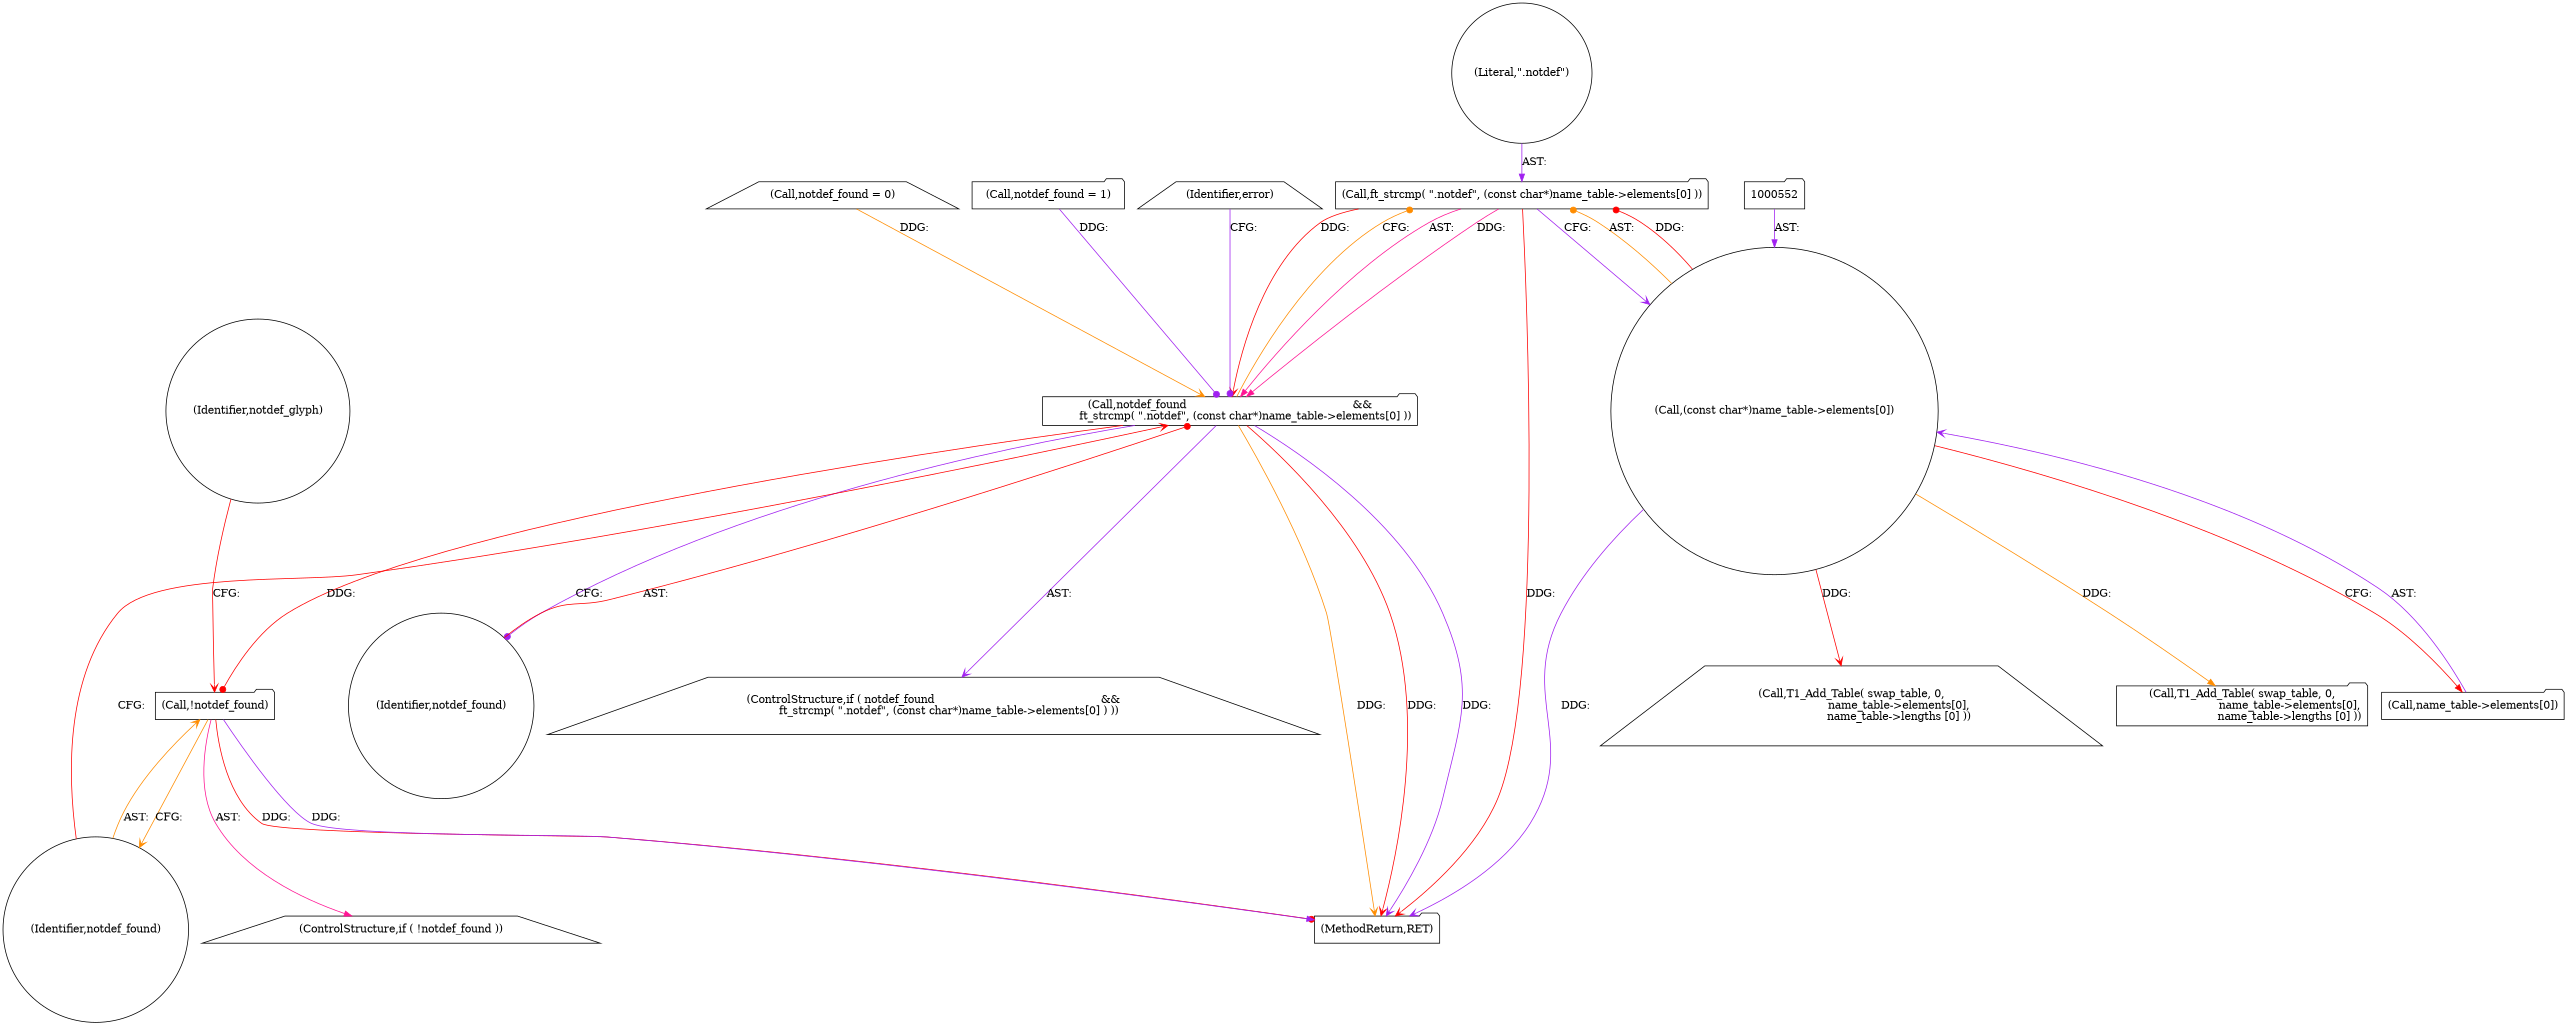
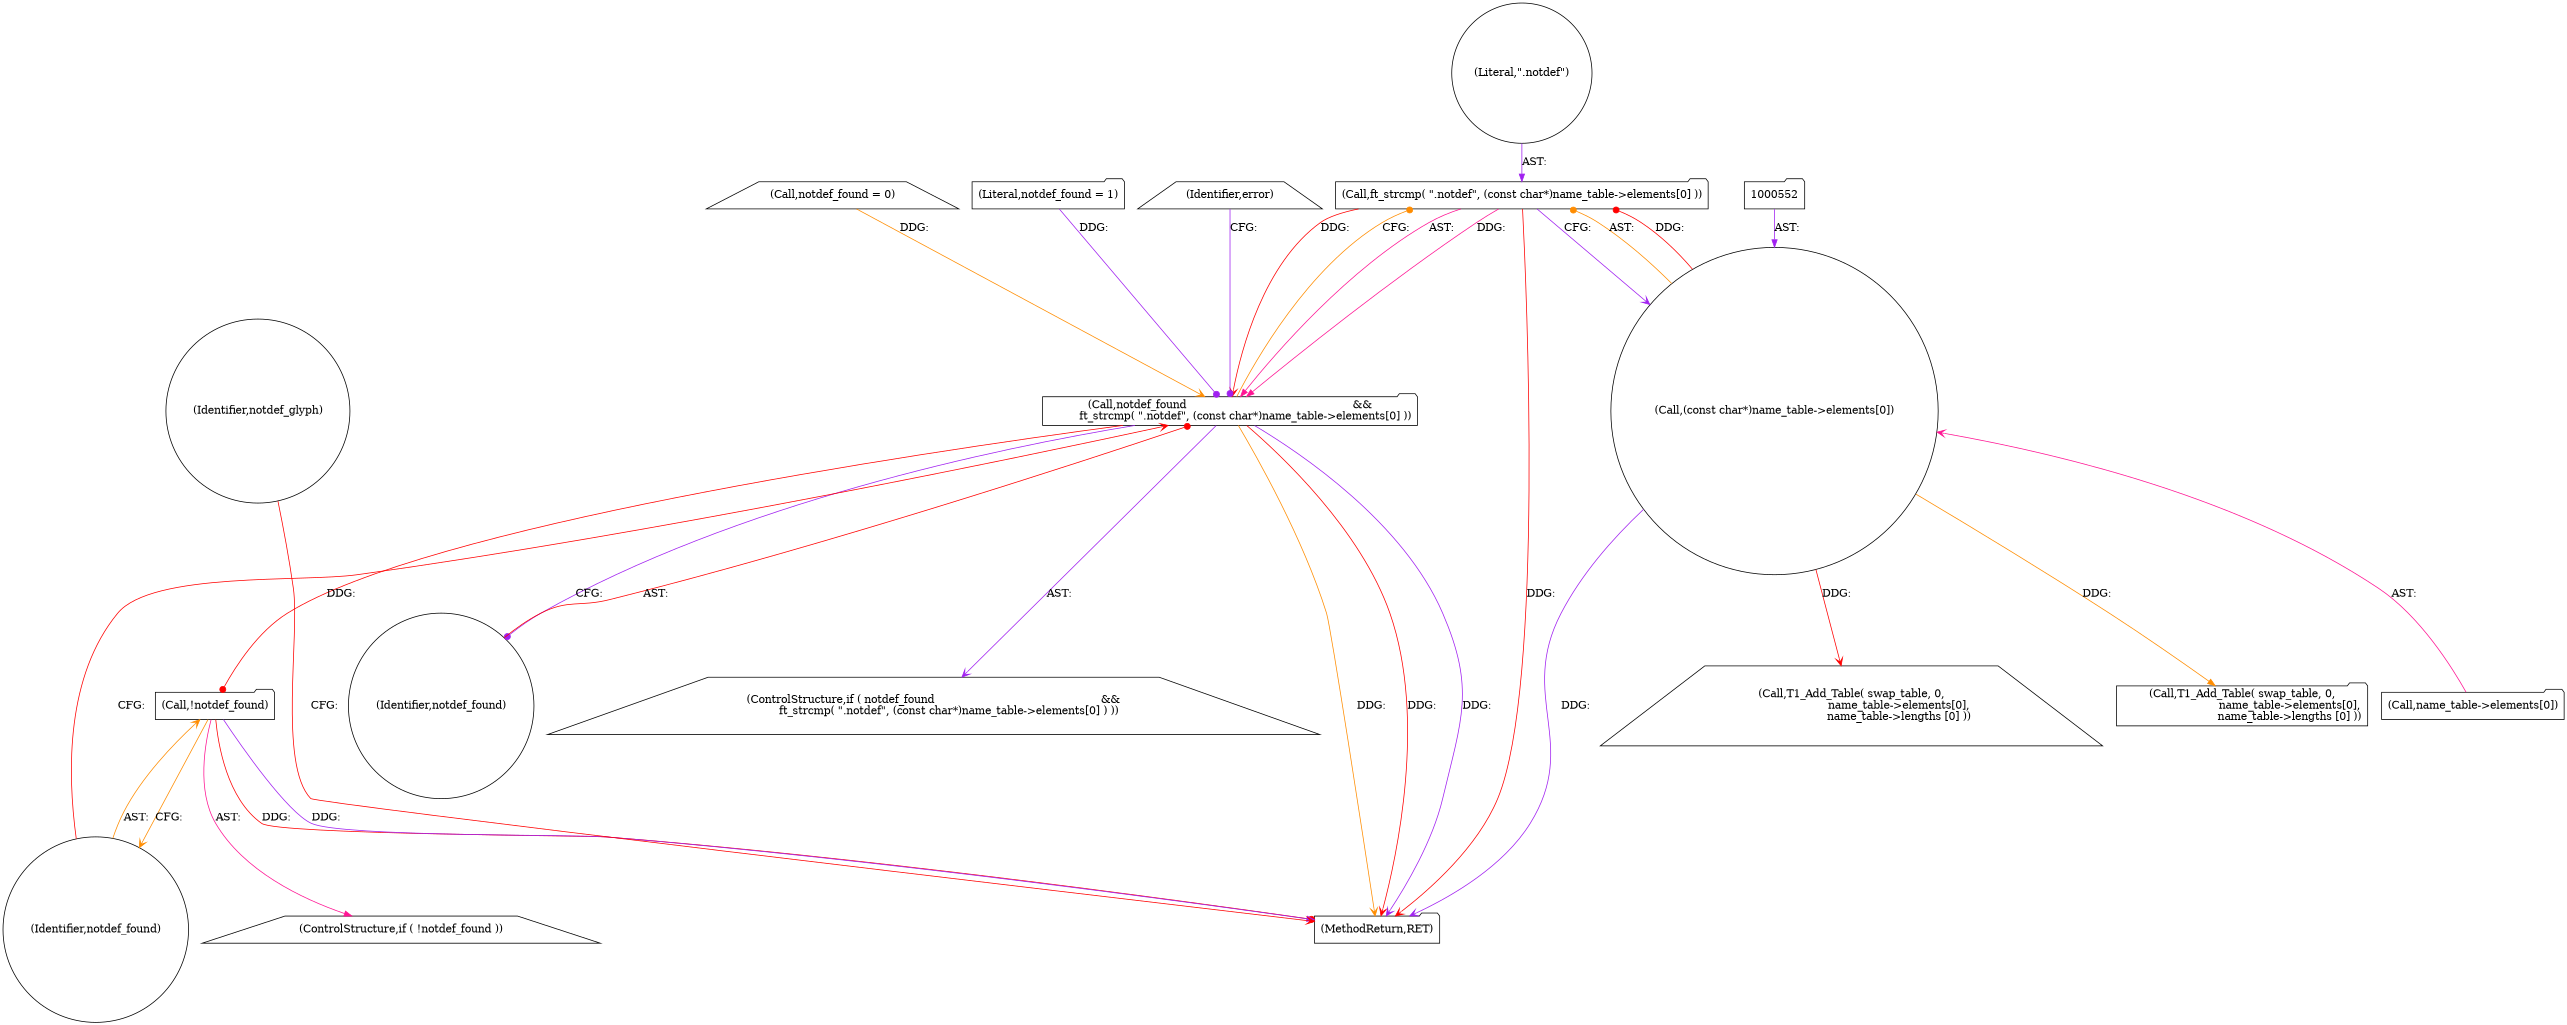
node "(Call,notdef_found = 1)": label "(Call,notdef_found = 1)" -> "(Literal,notdef_found = 1)"
edge "(Call,name_table->elements[0])" -> "(Call,(const char*)name_table->elements[0])": color purple -> deeppink
edge "(Call,(const char*)name_table->elements[0])" -> "(Call,name_table->elements[0])": removed, label "CFG:"
edge "(Identifier,notdef_glyph)" -> "(Call,!notdef_found)": now "(Identifier,notdef_glyph)" -> "(MethodReturn,RET)"
